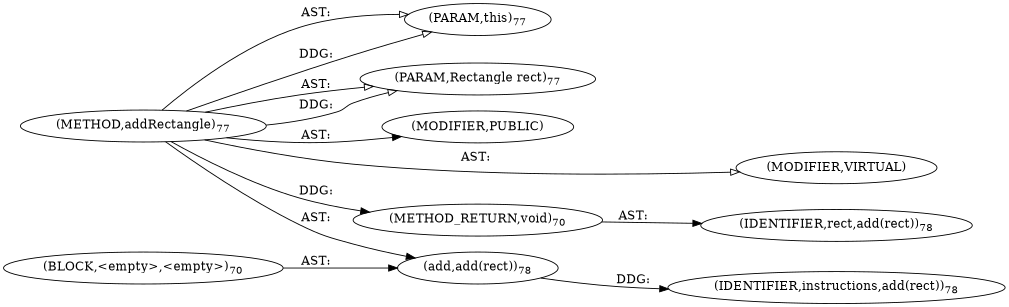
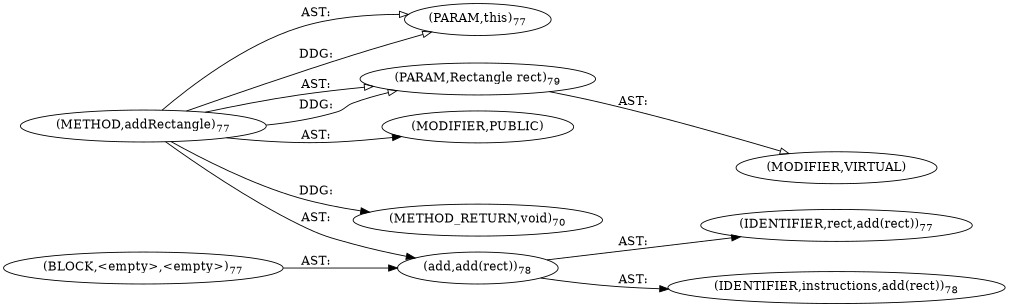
node "(PARAM,Rectangle rect)": text "77" -> "79"
edge "(METHOD,addRectangle)" -> "(MODIFIER,VIRTUAL)": now "(PARAM,Rectangle rect)" -> "(MODIFIER,VIRTUAL)"
edge "(METHOD_RETURN,void)" -> "(IDENTIFIER,rect,add(rect))": now "(add,add(rect))" -> "(IDENTIFIER,rect,add(rect))"
node "(IDENTIFIER,rect,add(rect))": text "78" -> "77"
node "(BLOCK,<empty>,<empty>)": text "70" -> "77"
edge "(add,add(rect))" -> "(IDENTIFIER,instructions,add(rect))": label "DDG: " -> "AST: "
